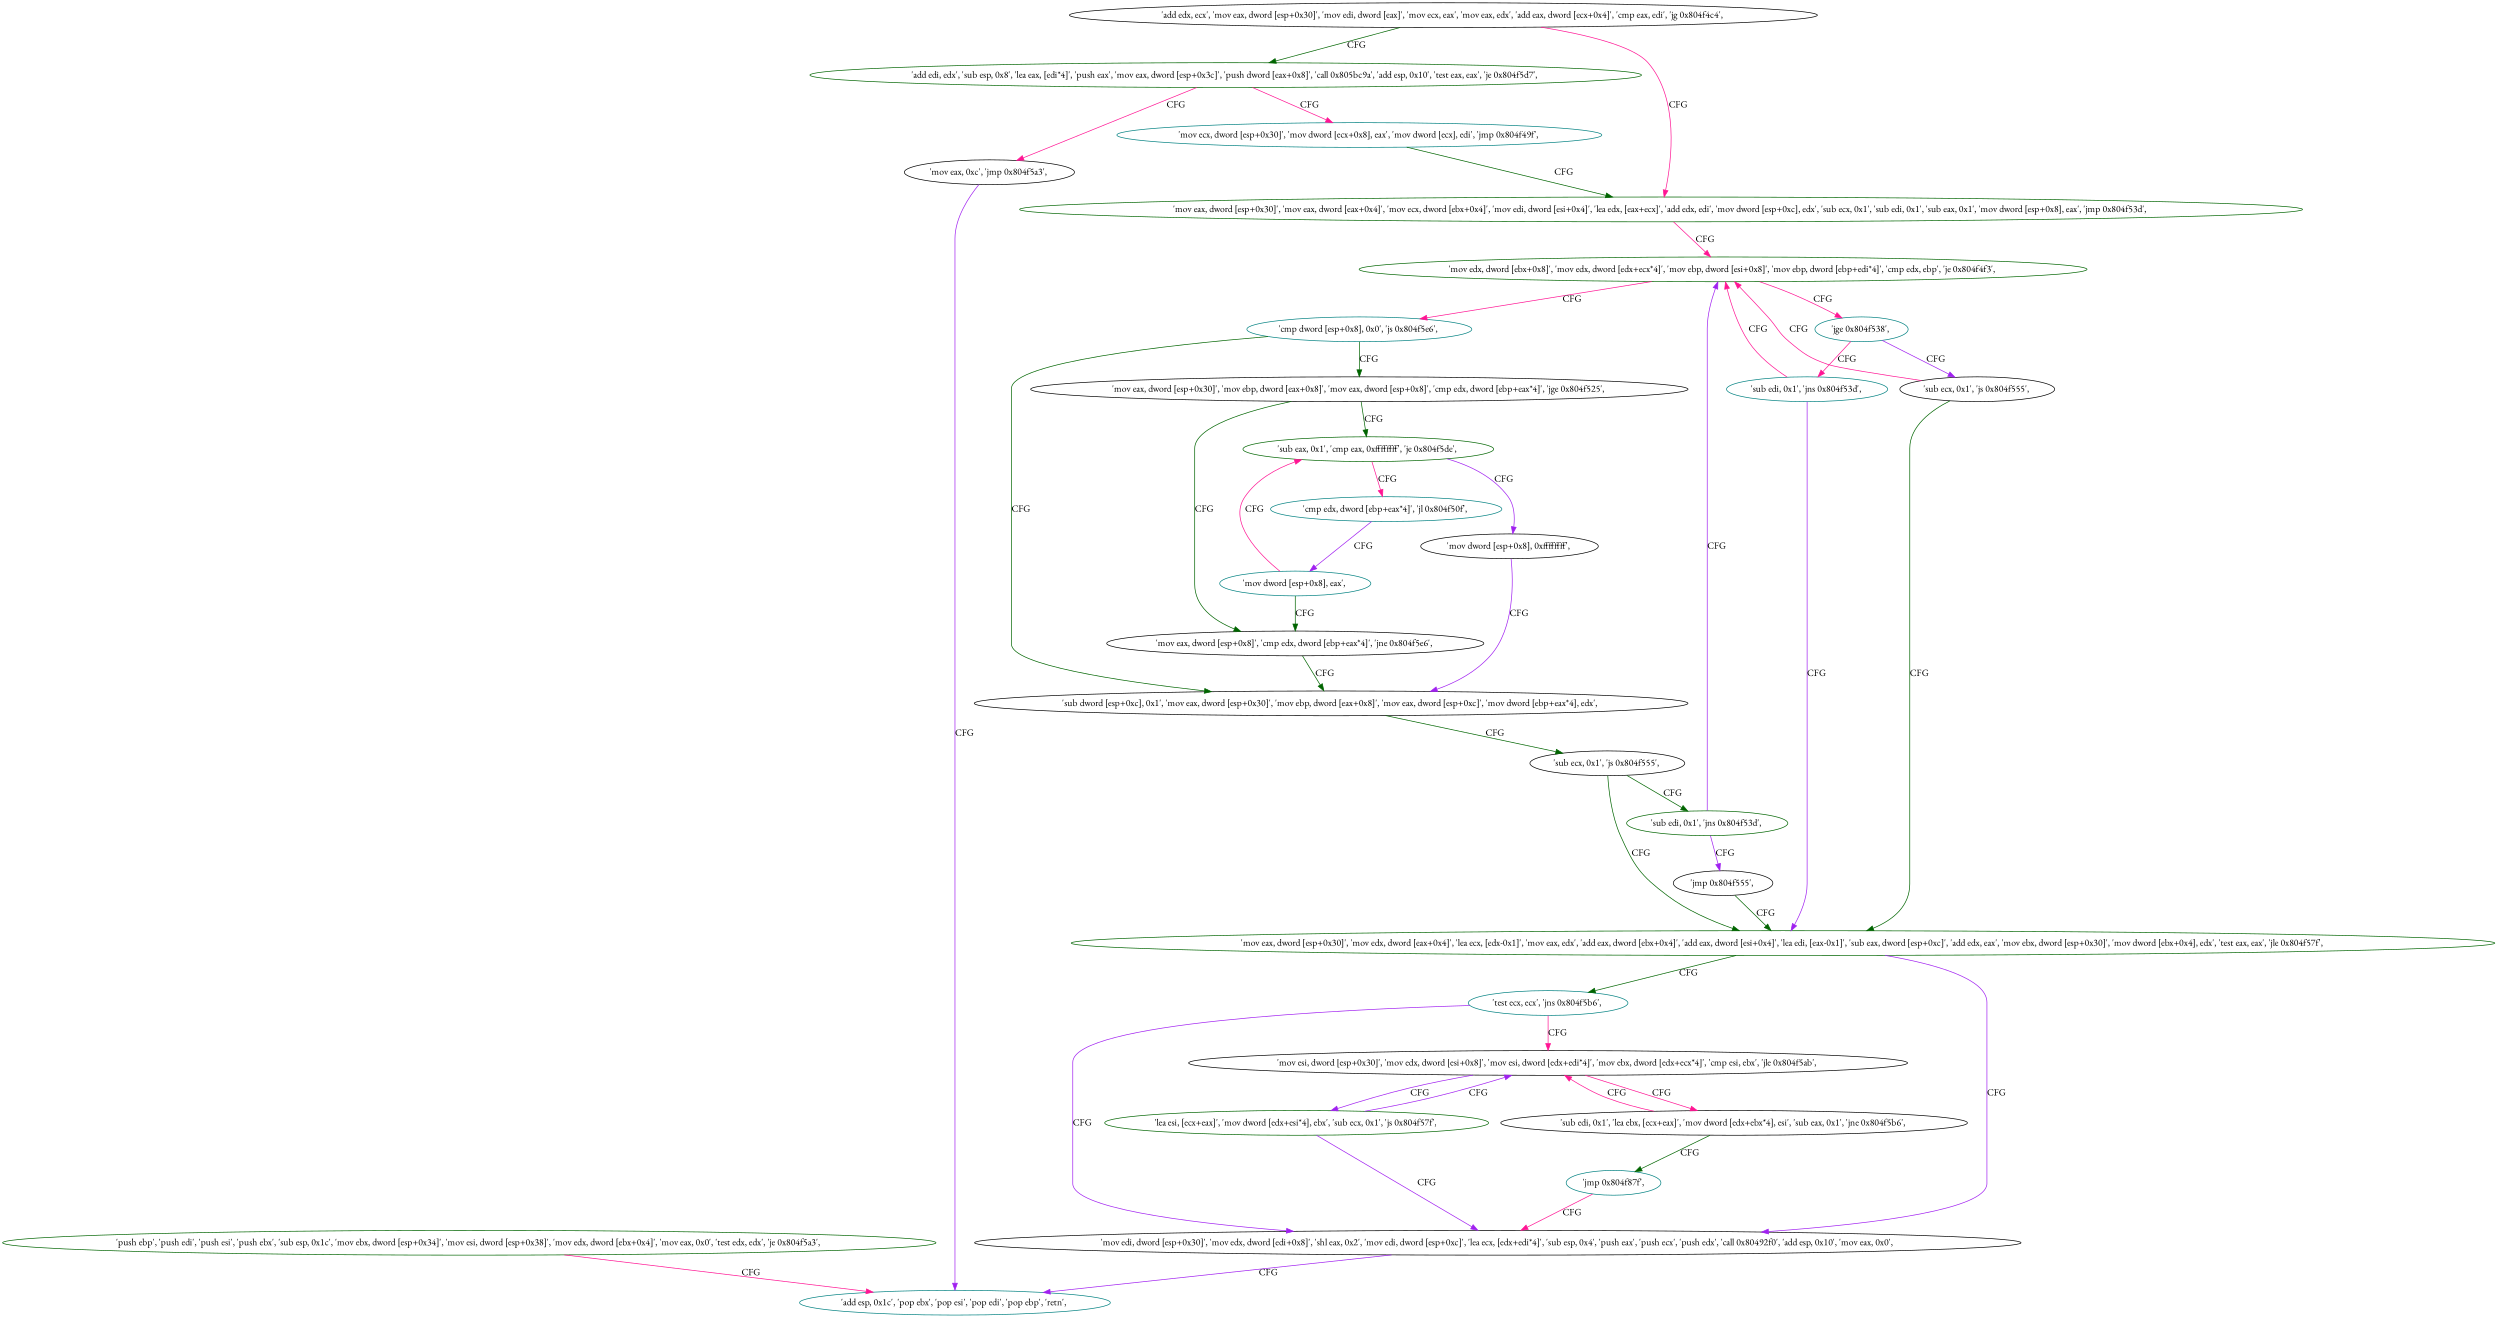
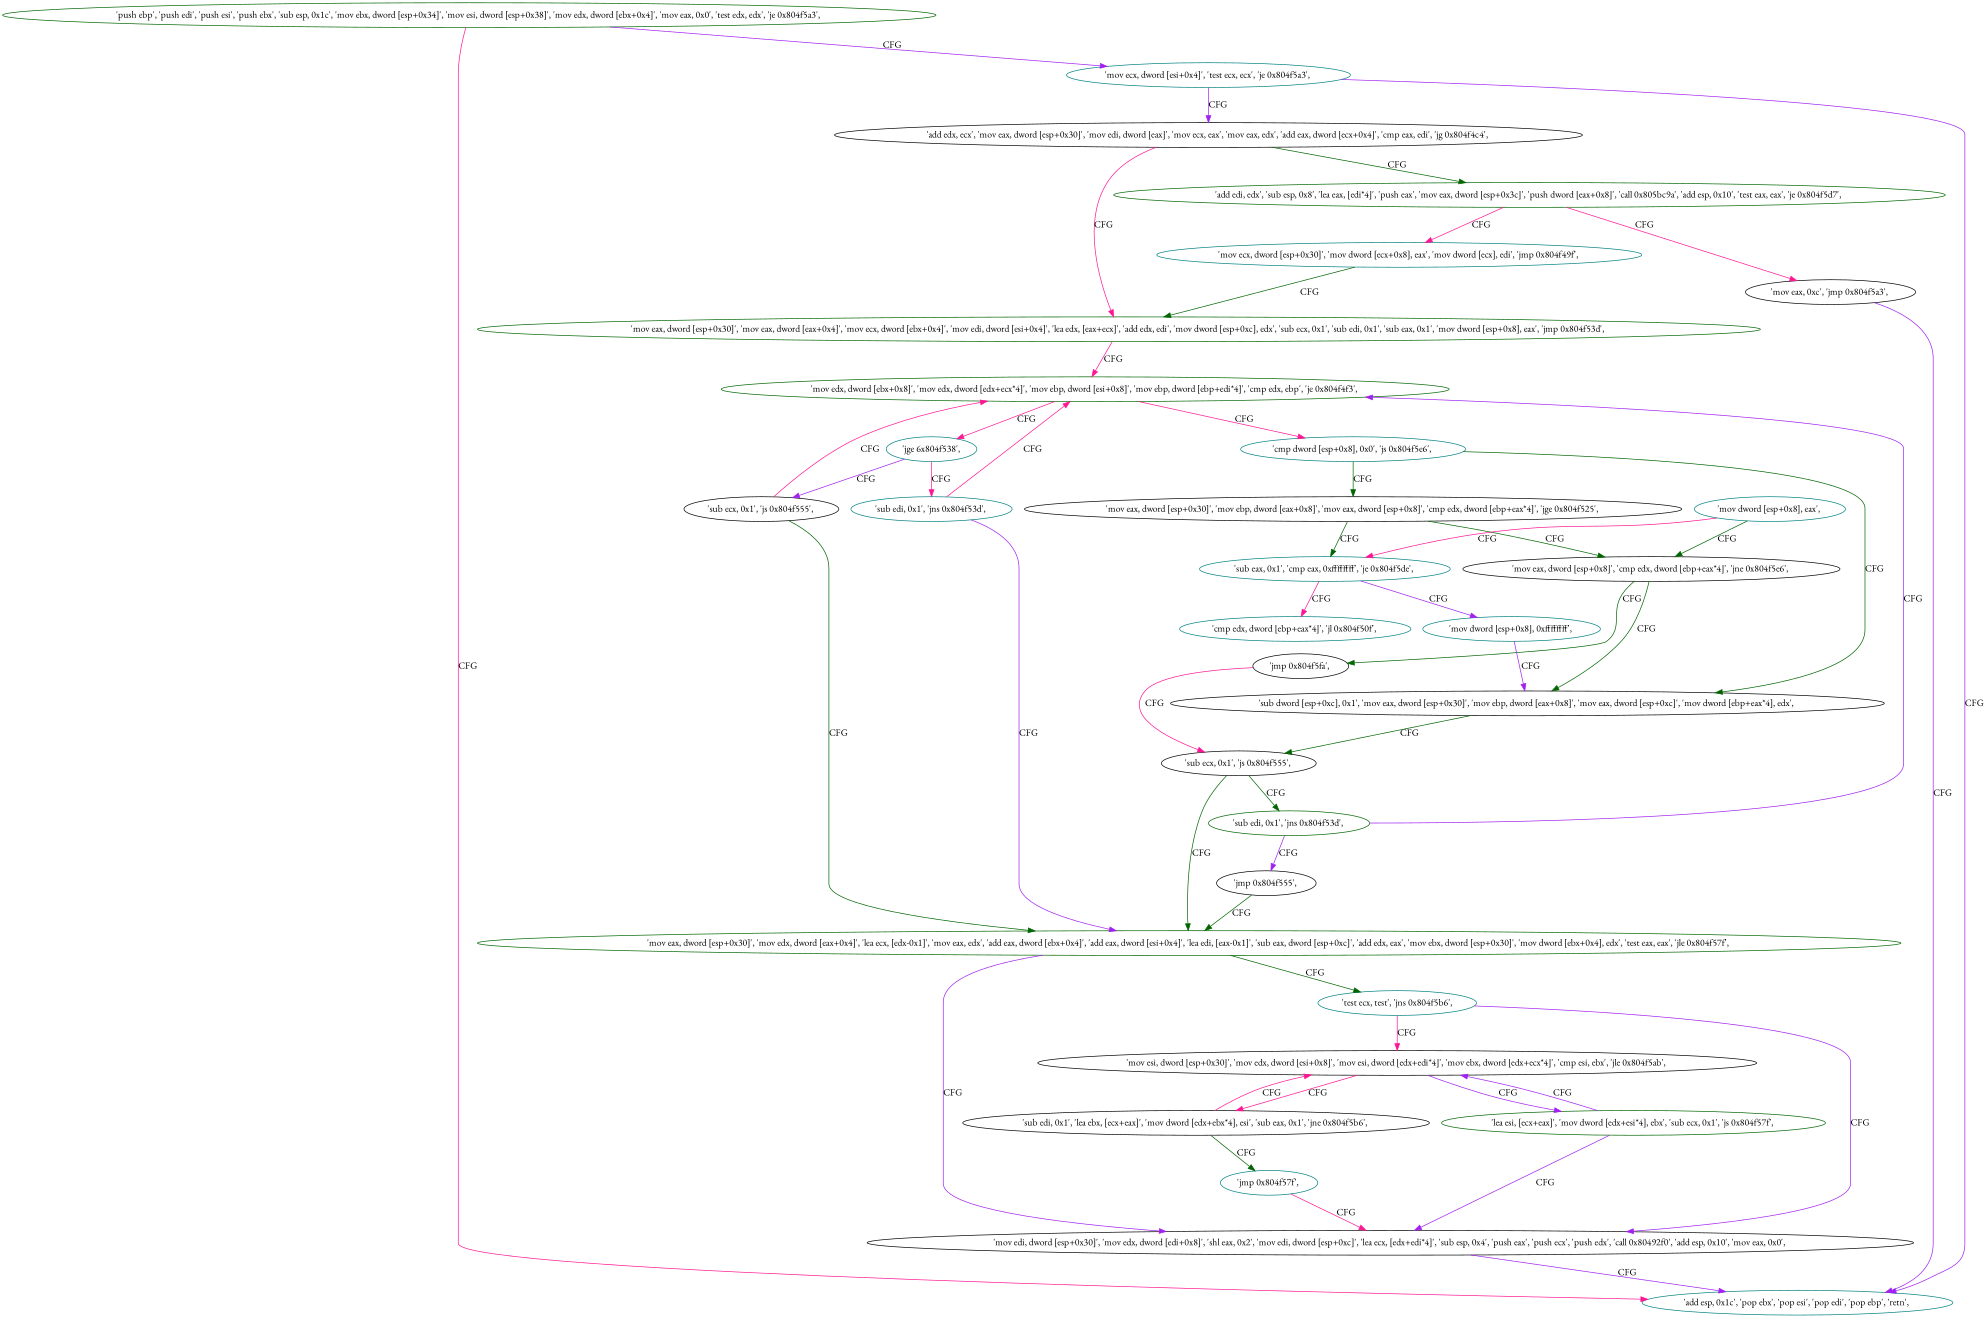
node "'mov ecx, dword [esi+0x4]', 'test ecx, ecx', 'je 0x804f5a3',": added
node "'jge 0x804f538',": label "'jge 0x804f538'," -> "'jge 6x804f538',"
node "'sub eax, 0x1', 'cmp eax, 0xffffffff', 'je 0x804f5de',": color darkgreen -> teal
edge "'cmp edx, dword [ebp+eax*4]', 'jl 0x804f50f'," -> "'mov dword [esp+0x8], eax',": removed, label "CFG"
node "'mov dword [esp+0x8], 0xffffffff',": color black -> teal
node "'jmp 0x804f5fa',": added
node "'test ecx, ecx', 'jns 0x804f5b6',": label "'test ecx, ecx', 'jns 0x804f5b6'," -> "'test ecx, test', 'jns 0x804f5b6',"
node "'jmp 0x804f87f',": label "'jmp 0x804f87f'," -> "'jmp 0x804f57f',"
